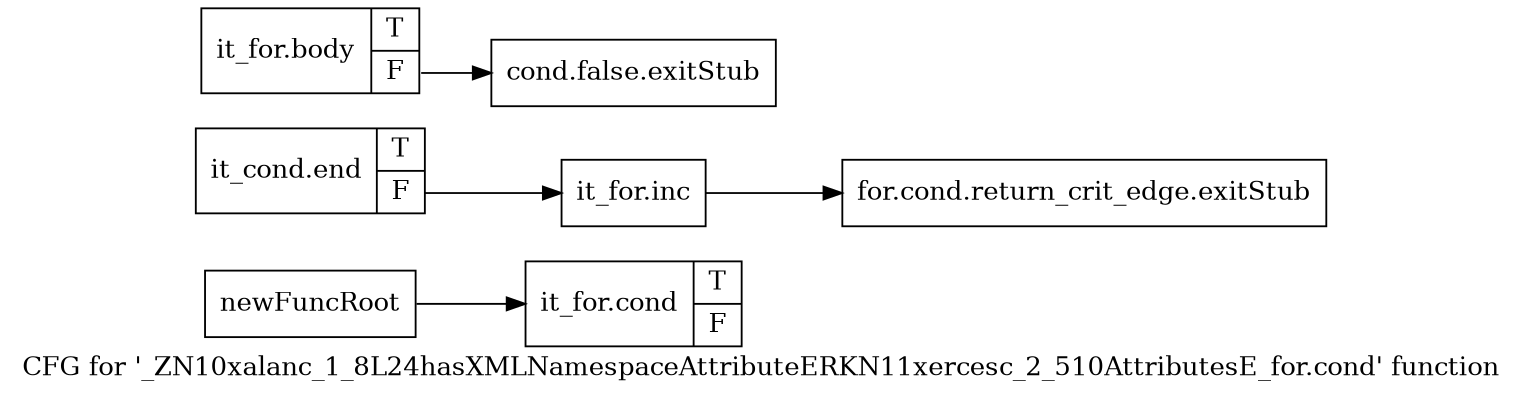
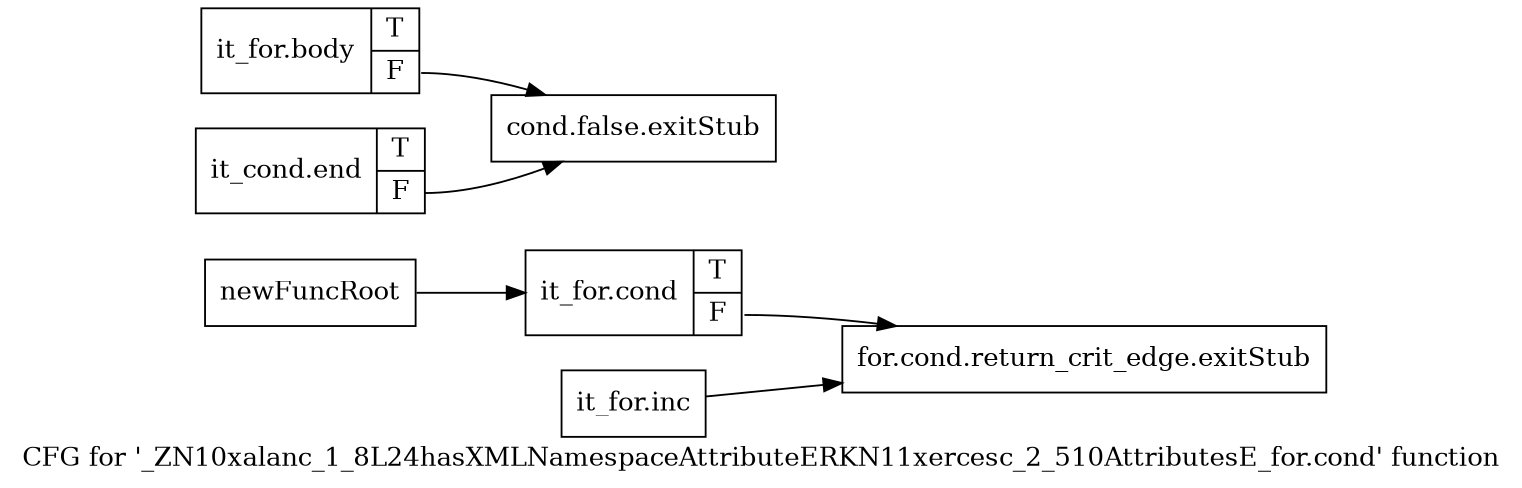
edge "it_cond.end" -> "it_for.inc": now "it_cond.end" -> "cond.false.exitStub"
edge "it_for.cond" -> "for.cond.return_crit_edge.exitStub": added
